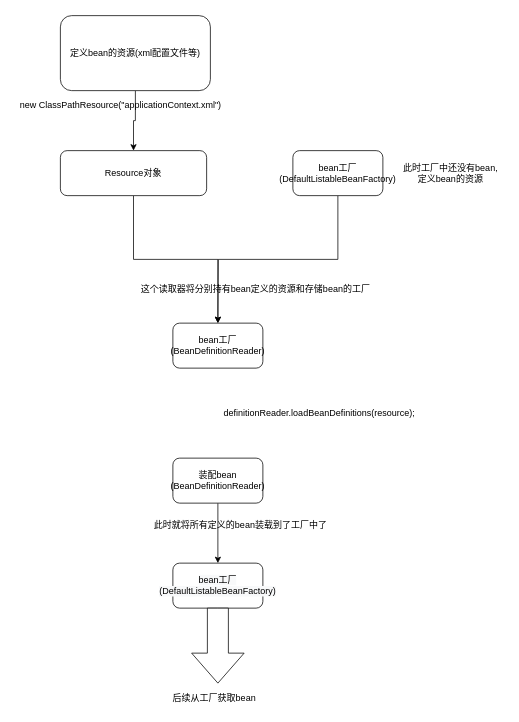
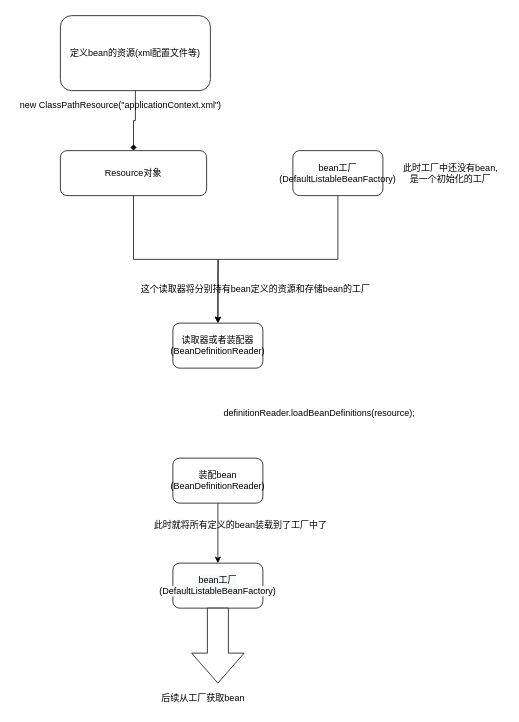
edge "定义bean的资源(xml配置文件等)" -> "Resource对象": arrowhead classic -> diamond
node "此时工厂中还没有bean, 定义bean的资源": label "此时工厂中还没有bean, 定义bean的资源" -> "此时工厂中还没有bean, 是一个初始化的工厂"
node "bean工厂 (BeanDefinitionReader)": label "bean工厂 (BeanDefinitionReader)" -> "读取器或者装配器 (BeanDefinitionReader)"
node "后续从工厂获取bean": moved (214, 698) -> (203, 698)
